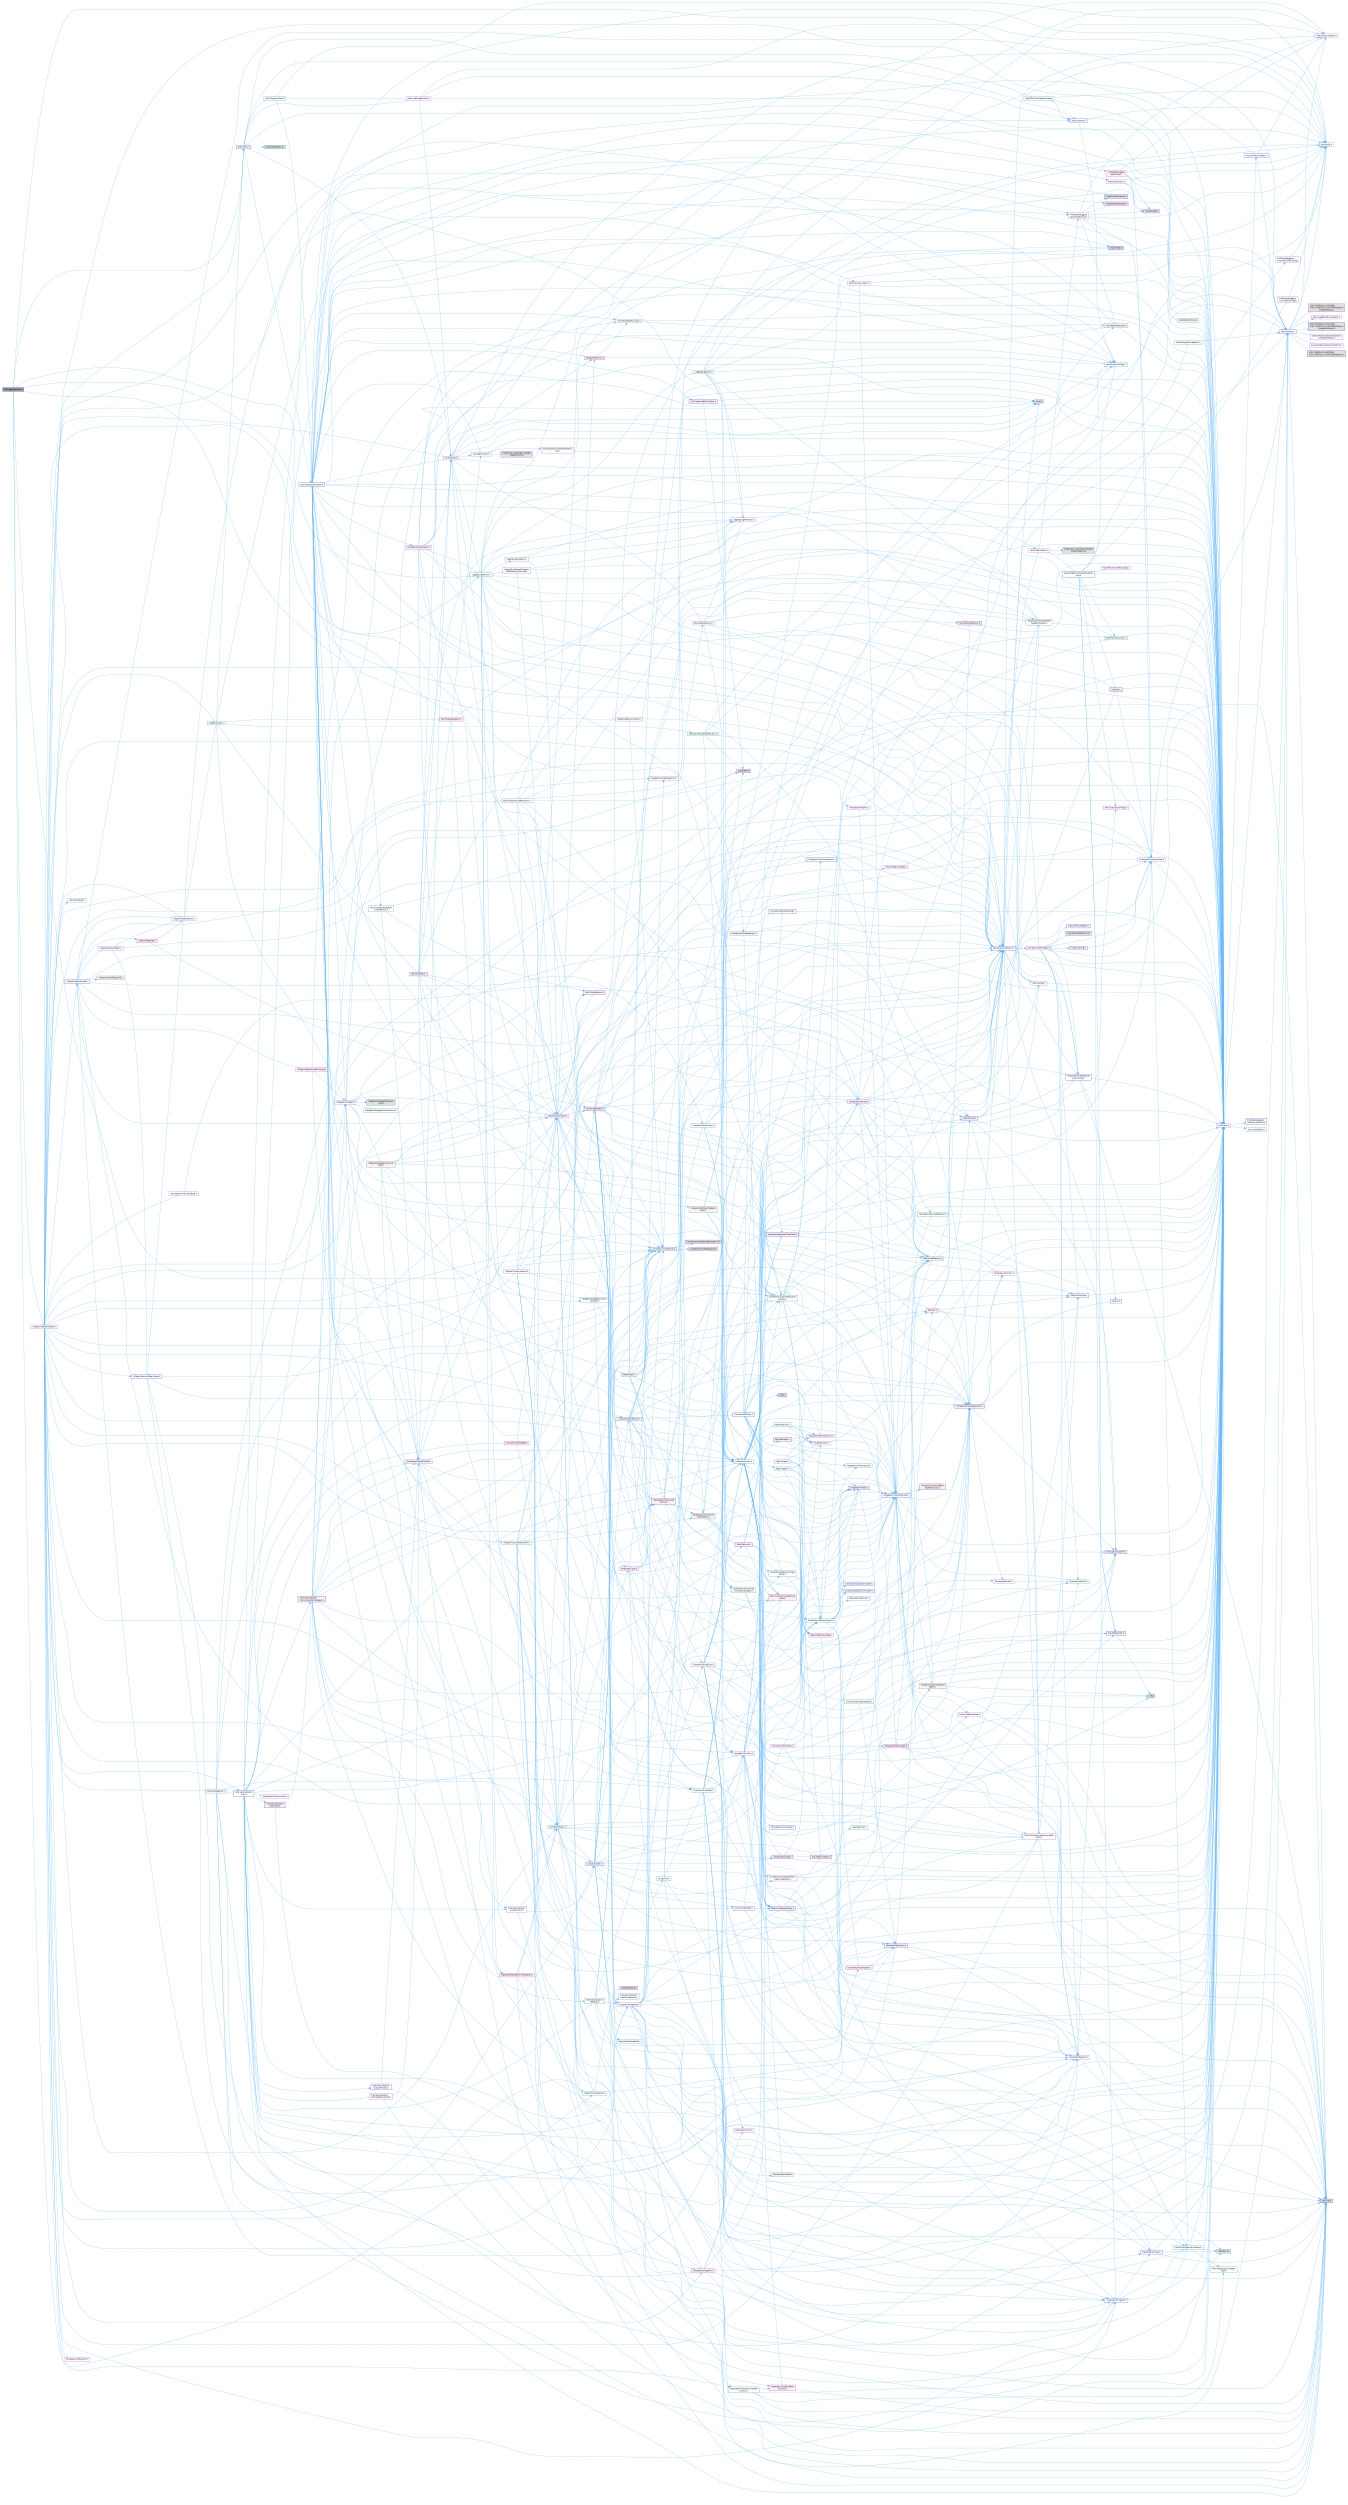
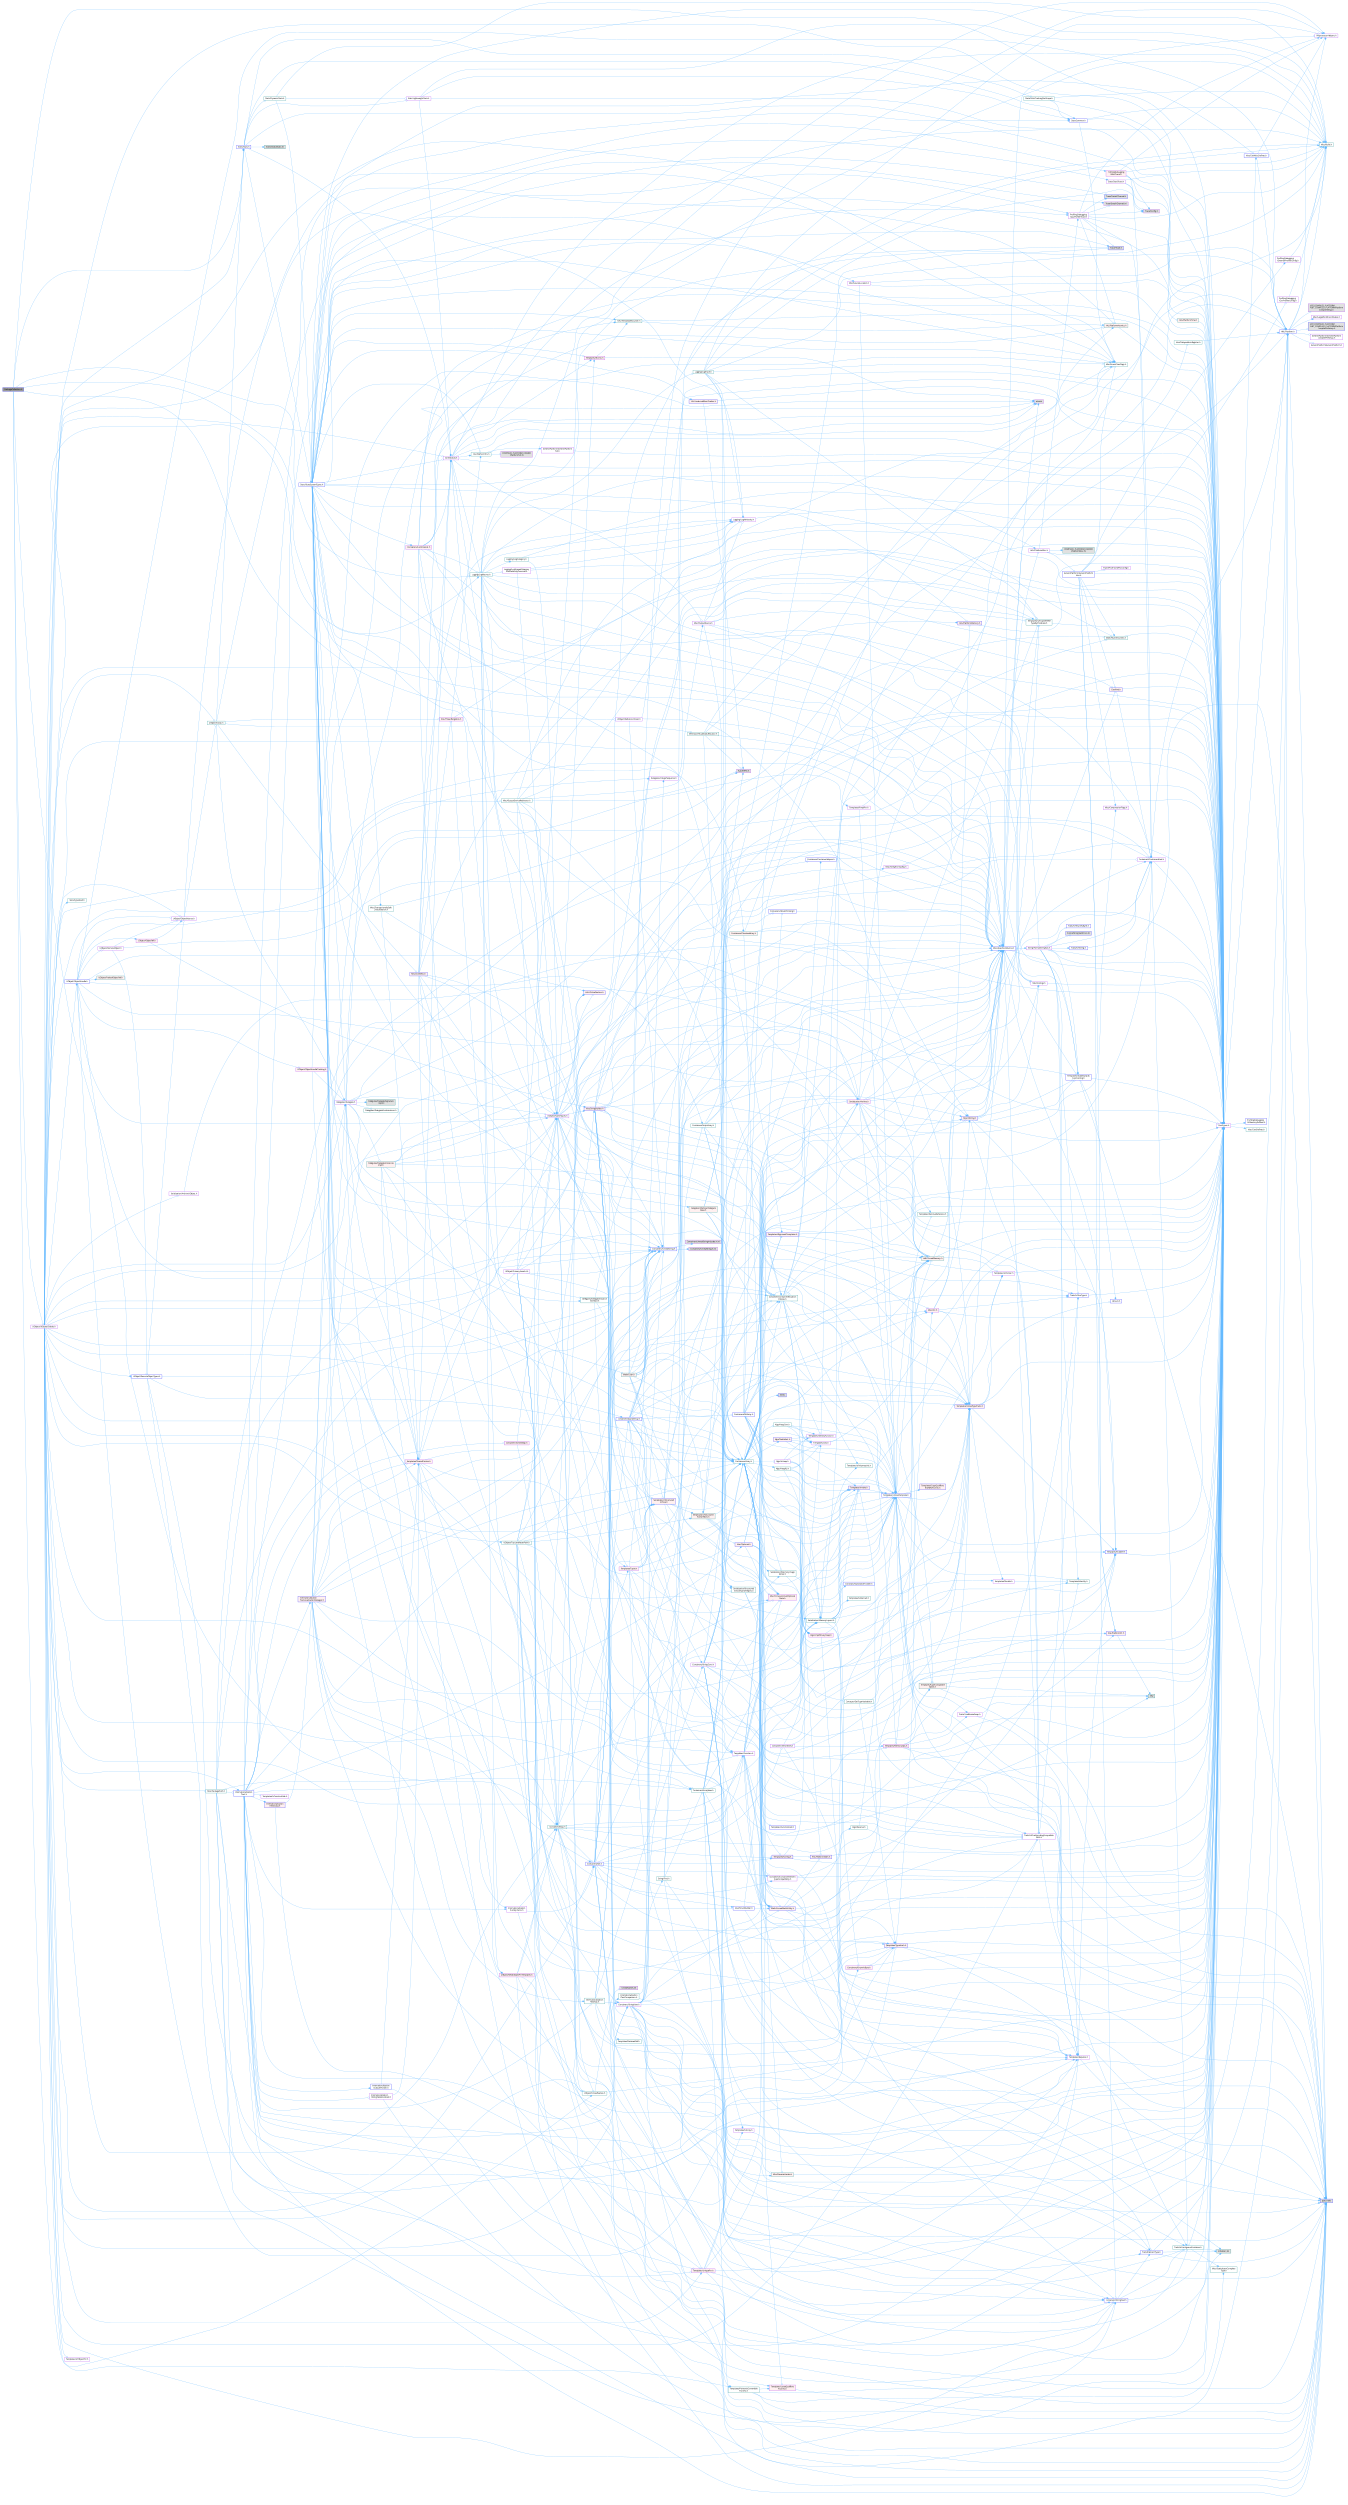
node "UBT_COMPILED_PLATFORM /UBT_COMPILED_PLATFORMPlatform.h": removed
edge "Containers/BitArray.h" -> "Templates/IsPolymorphic.h": now "Containers/ContainerAllocation Policies.h" -> "Templates/IsPolymorphic.h"
node "Concepts/StaticStructProvider.h": removed
